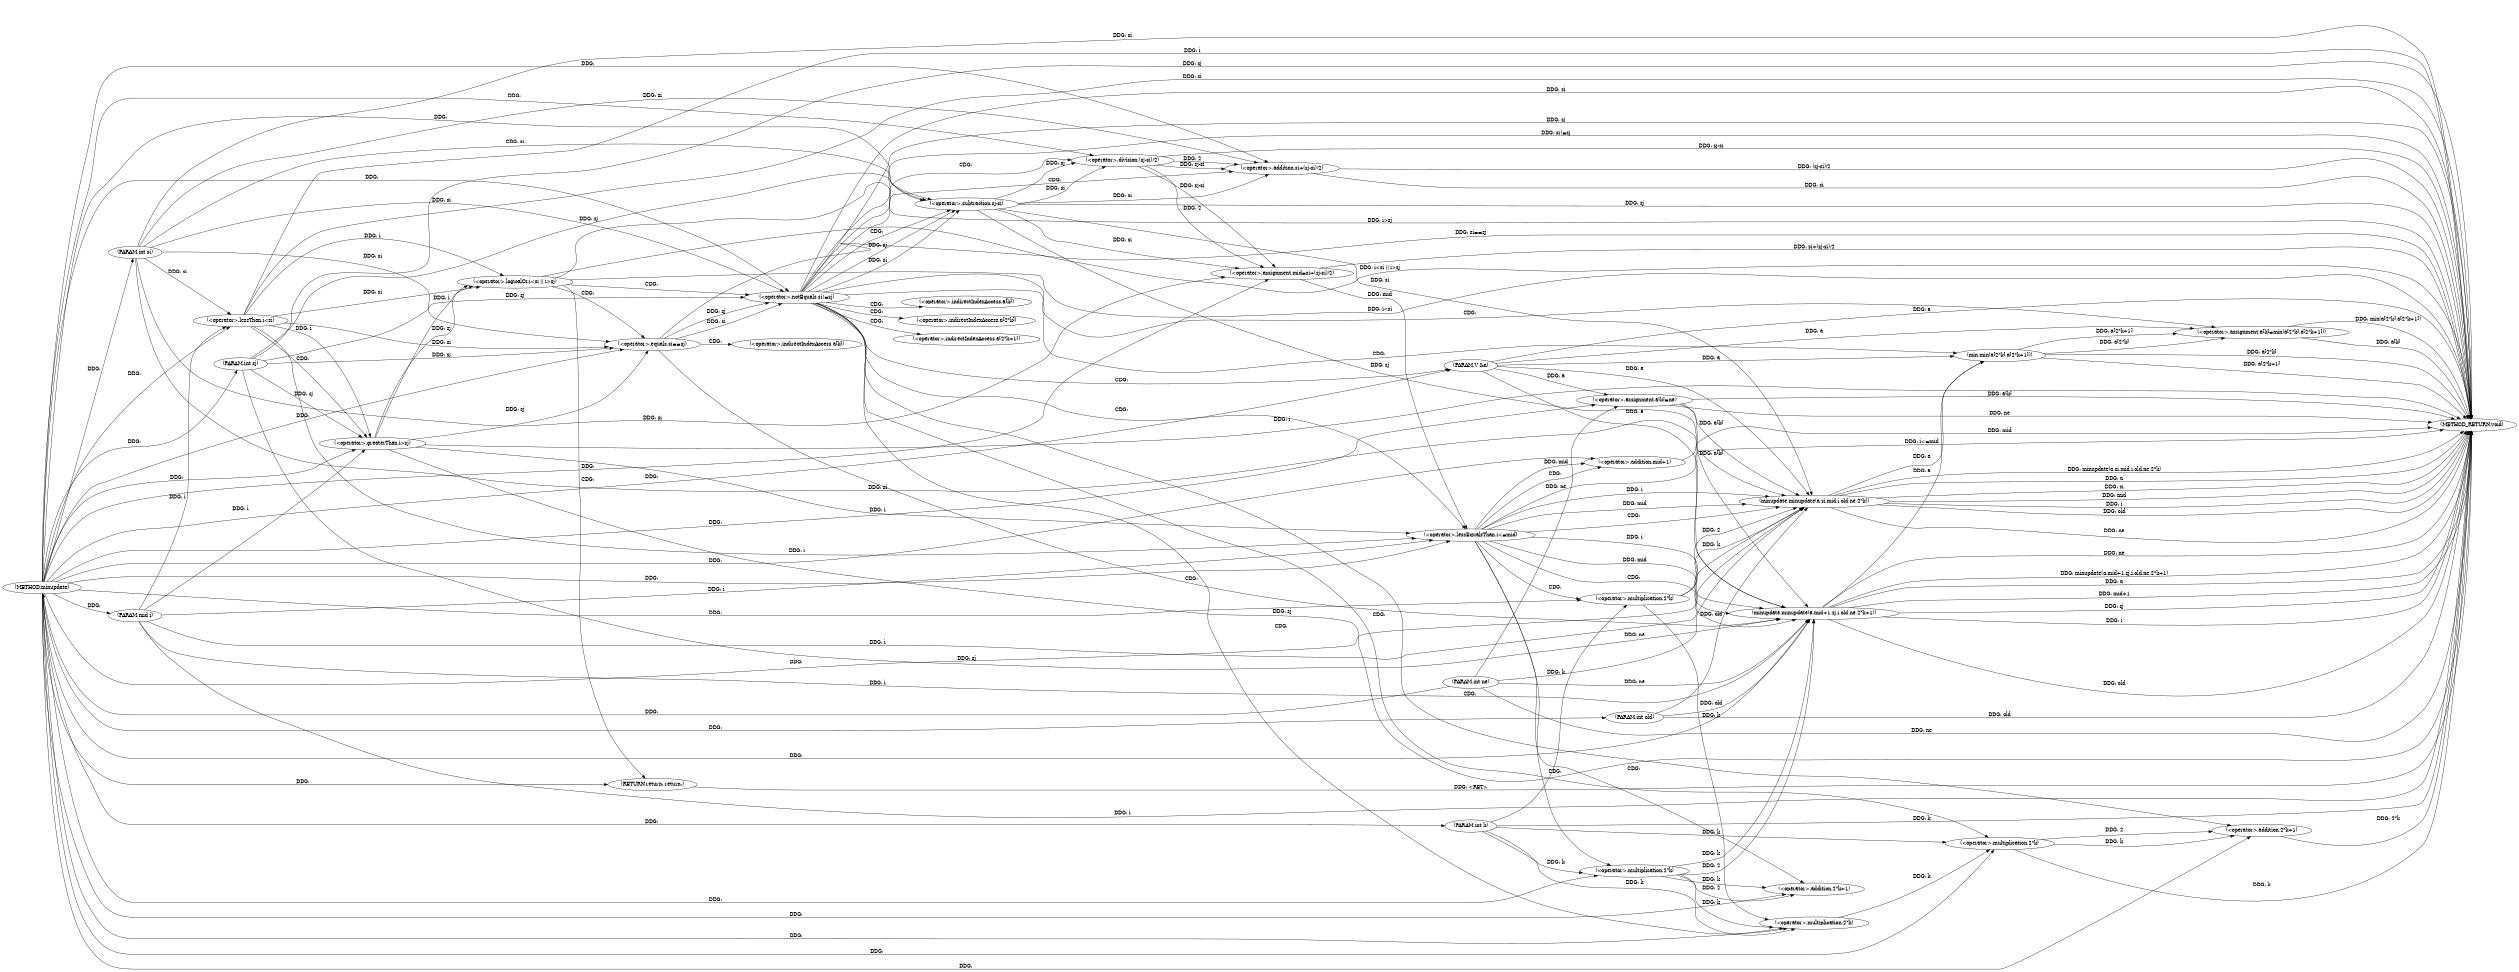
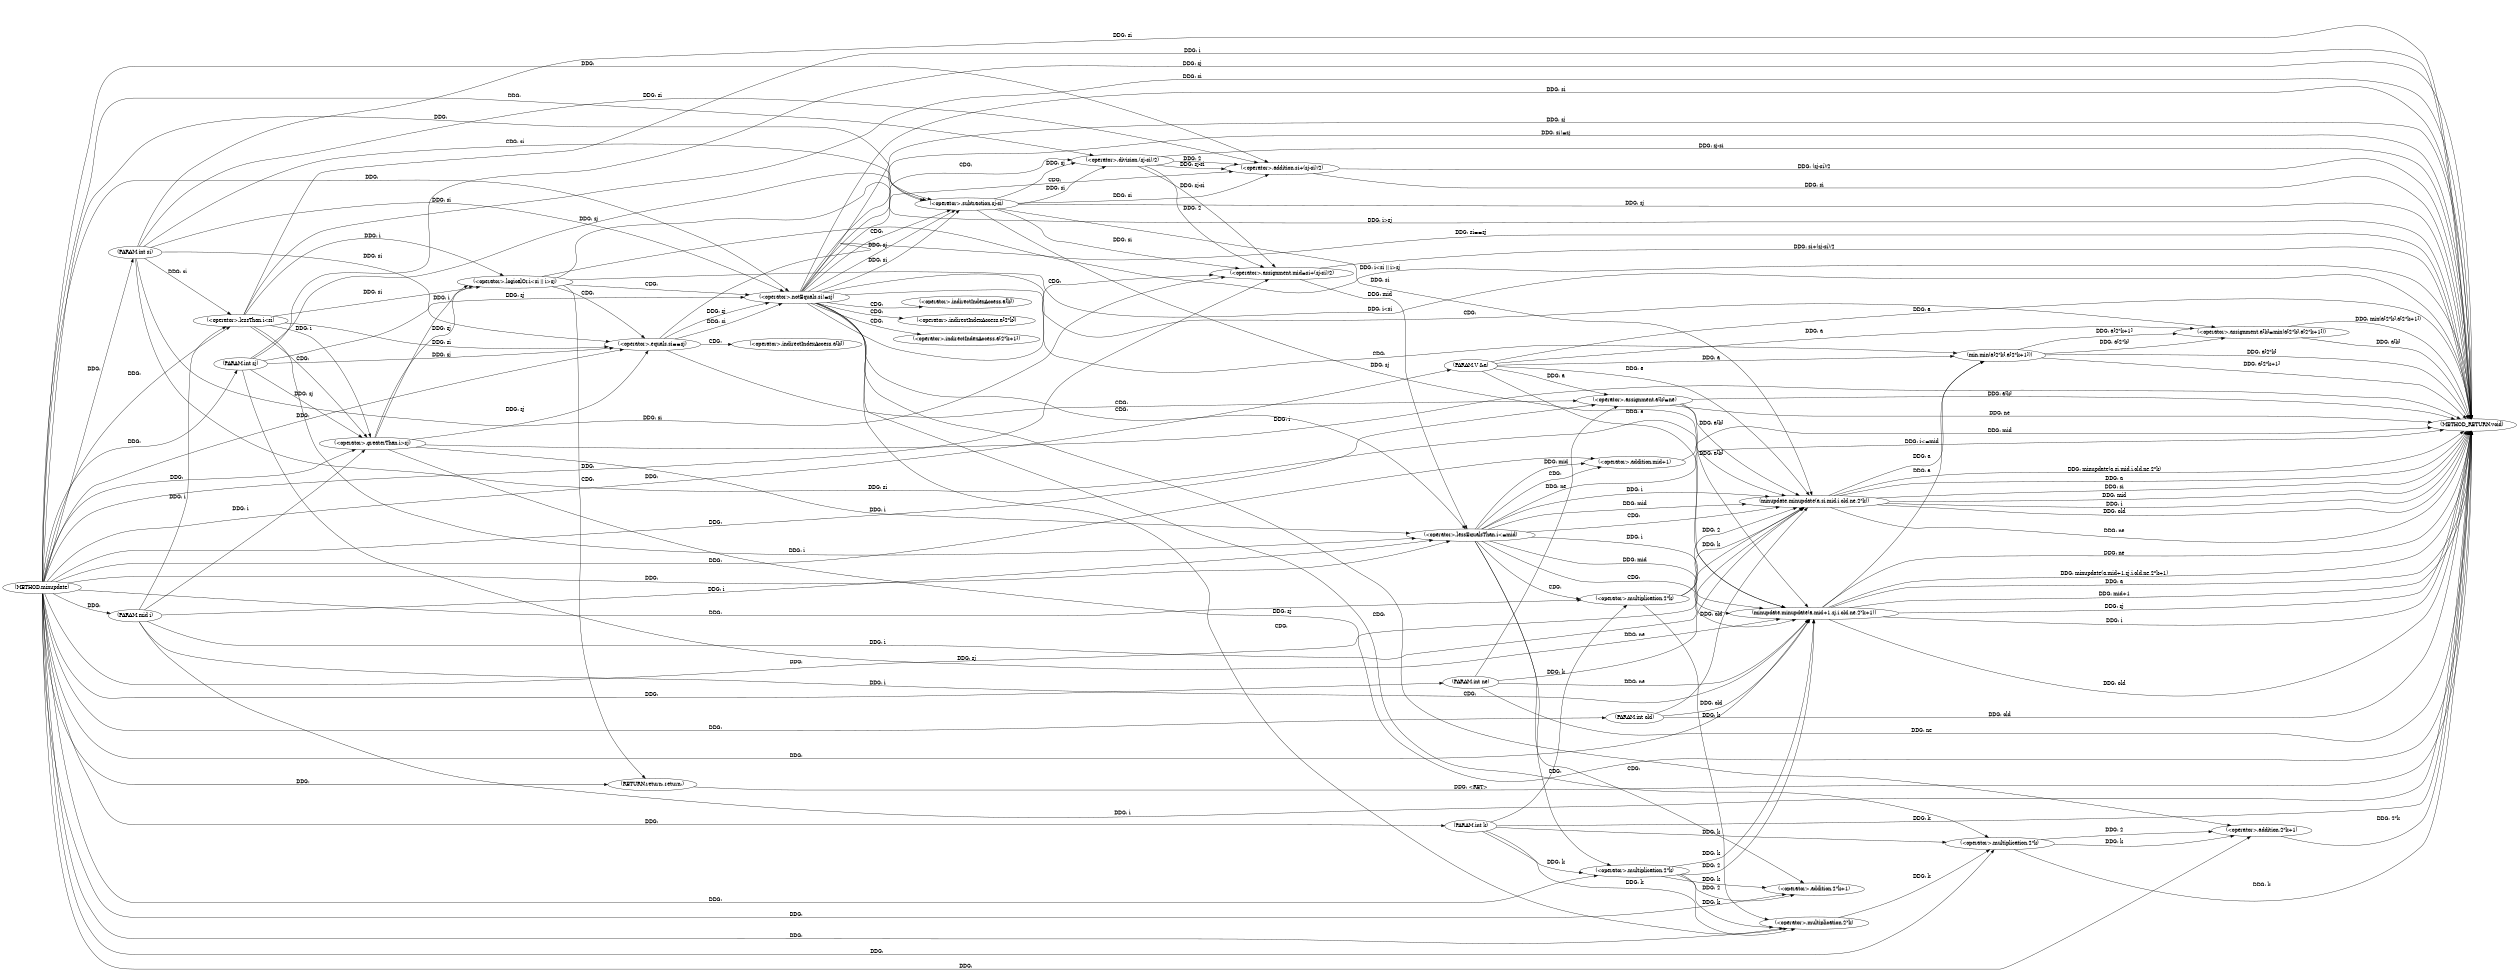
edge "(<operator>.notEquals,si!=sj)" -> "(PARAM,V &a)": now "(<operator>.notEquals,si!=sj)" -> "(<operator>.assignment,mid=si+(sj-si)/2)"
edge "(<operator>.equals,si==sj)" -> "(minupdate,minupdate(a,mid+1,sj,i,old,ne,2*k+1))": now "(<operator>.equals,si==sj)" -> "(<operator>.assignment,a[k]=ne)"
edge "(PARAM,int ne)" -> "(METHOD,minupdate)": reversed
